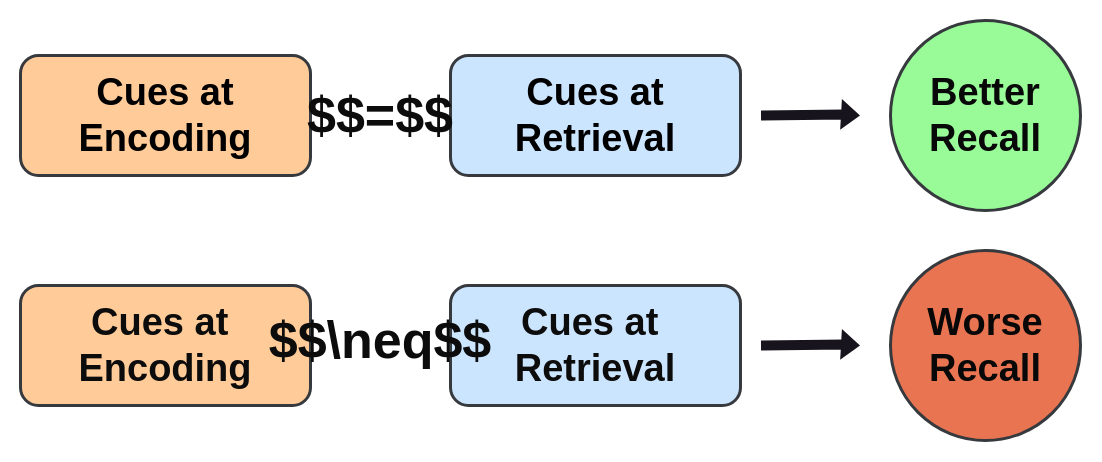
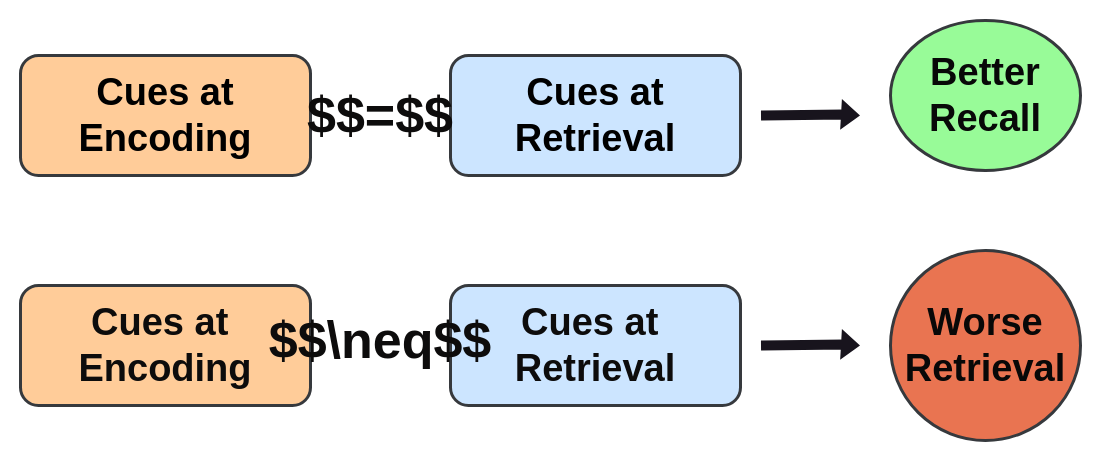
node "Better Recall": size 190x190 -> 190x150
node "Worse Recall": label "Worse Recall" -> "Worse Retrieval"
